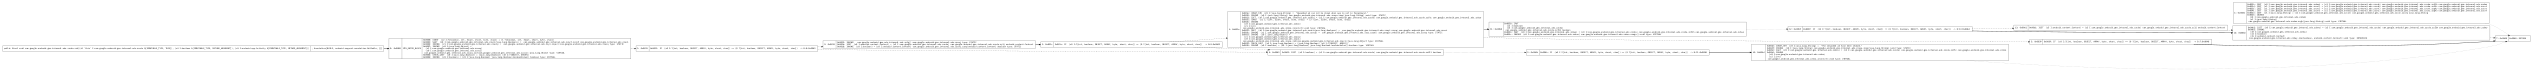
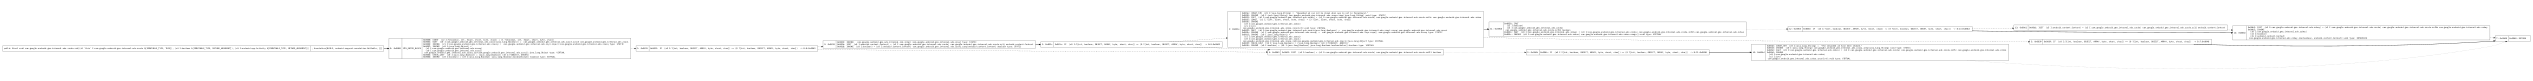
node "6: 0x003b": removed
